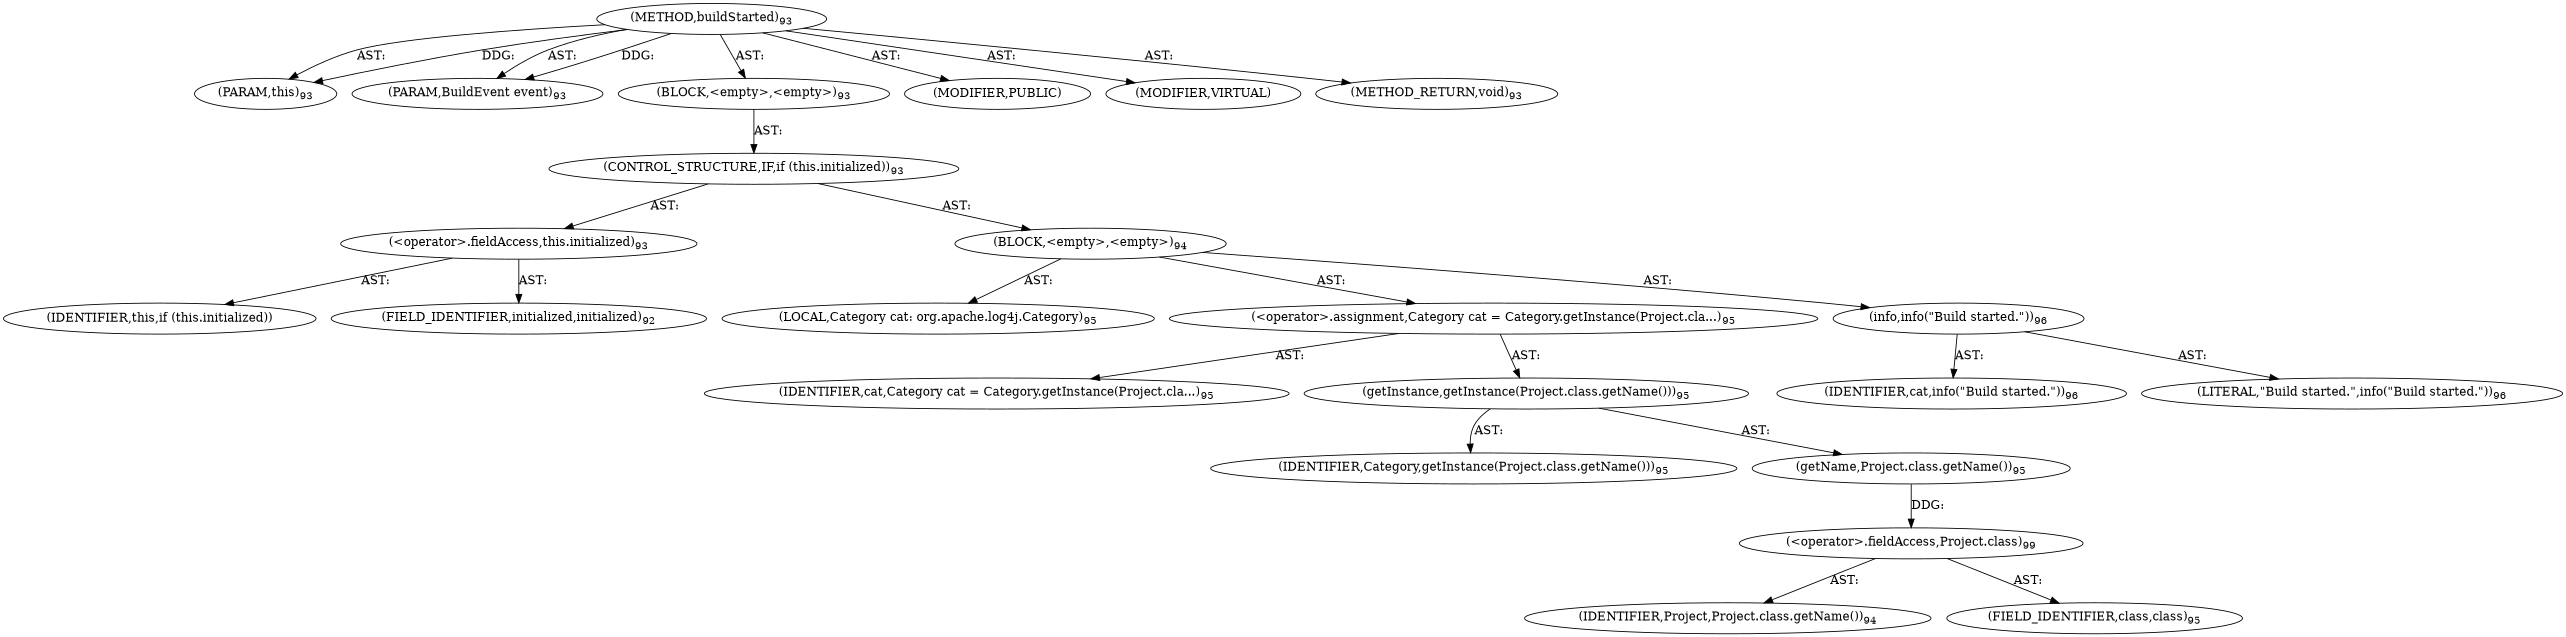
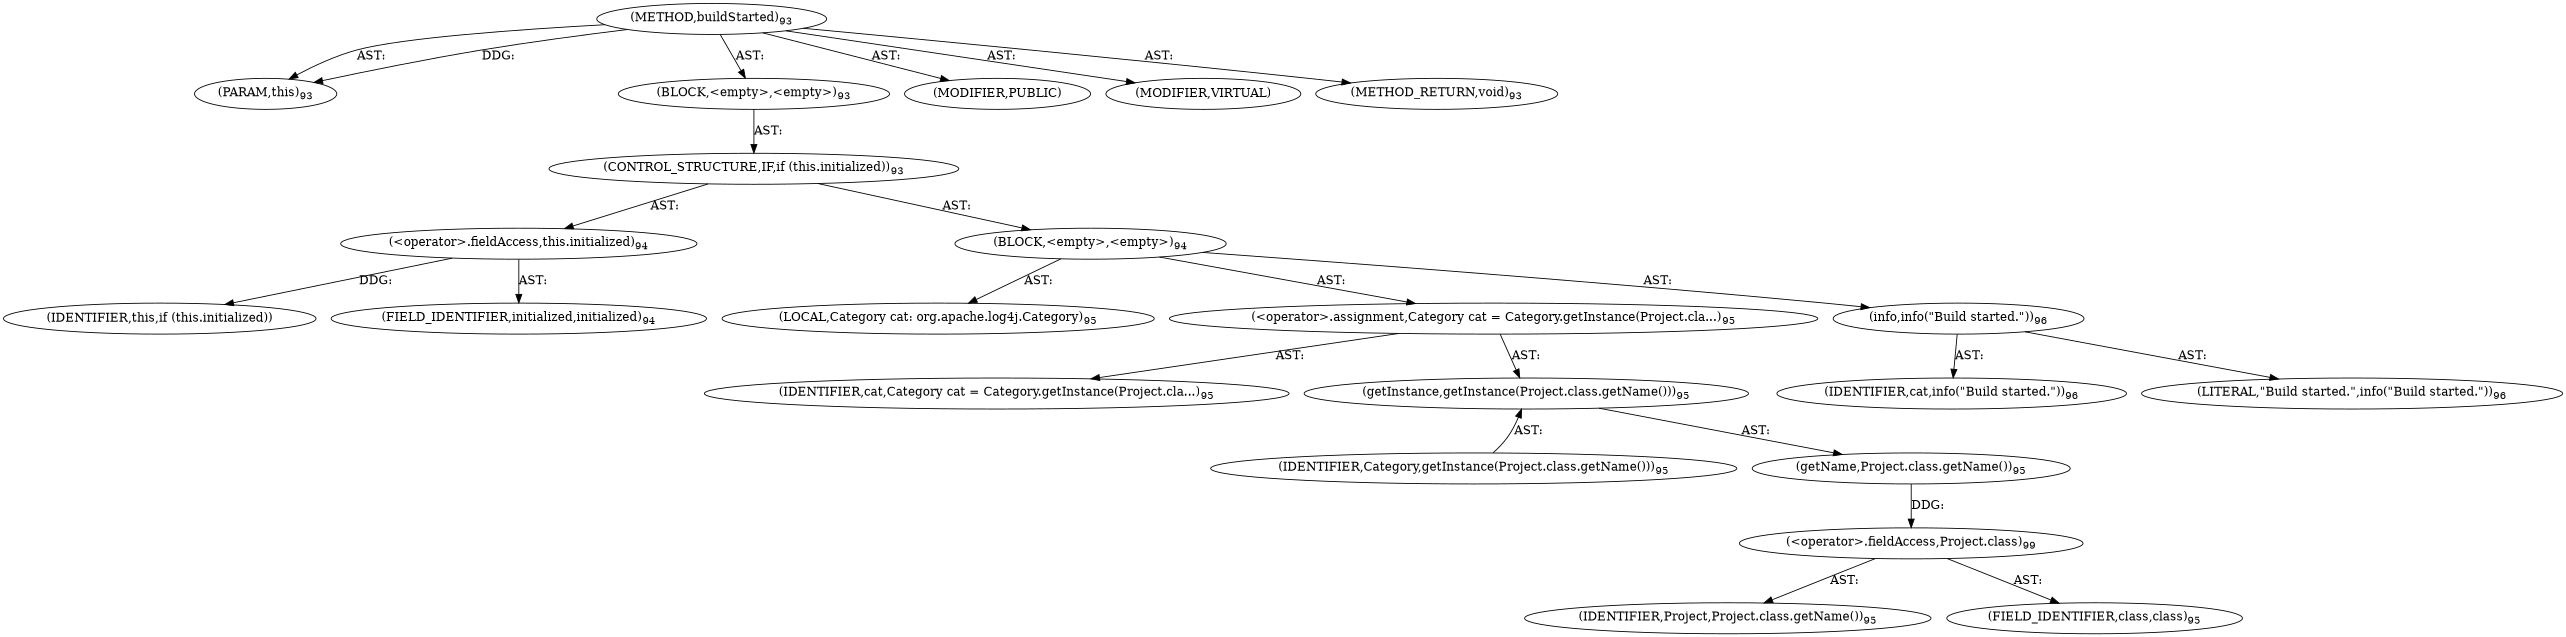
node "(PARAM,BuildEvent event)": removed
node "(<operator>.fieldAccess,this.initialized)": text "93" -> "94"
edge "(<operator>.fieldAccess,this.initialized)" -> "(IDENTIFIER,this,if (this.initialized))": label "AST: " -> "DDG: "
node "(FIELD_IDENTIFIER,initialized,initialized)": text "92" -> "94"
edge "(getInstance,getInstance(Project.class.getName()))" -> "(IDENTIFIER,Category,getInstance(Project.class.getName()))": reversed
node "(IDENTIFIER,Project,Project.class.getName())": text "94" -> "95"
